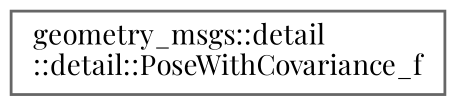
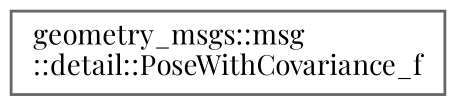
node "geometry_msgs::detail ::detail::PoseWithCovariance_f": label "geometry_msgs::detail ::detail::PoseWithCovariance_f" -> "geometry_msgs::msg ::detail::PoseWithCovariance_f"
